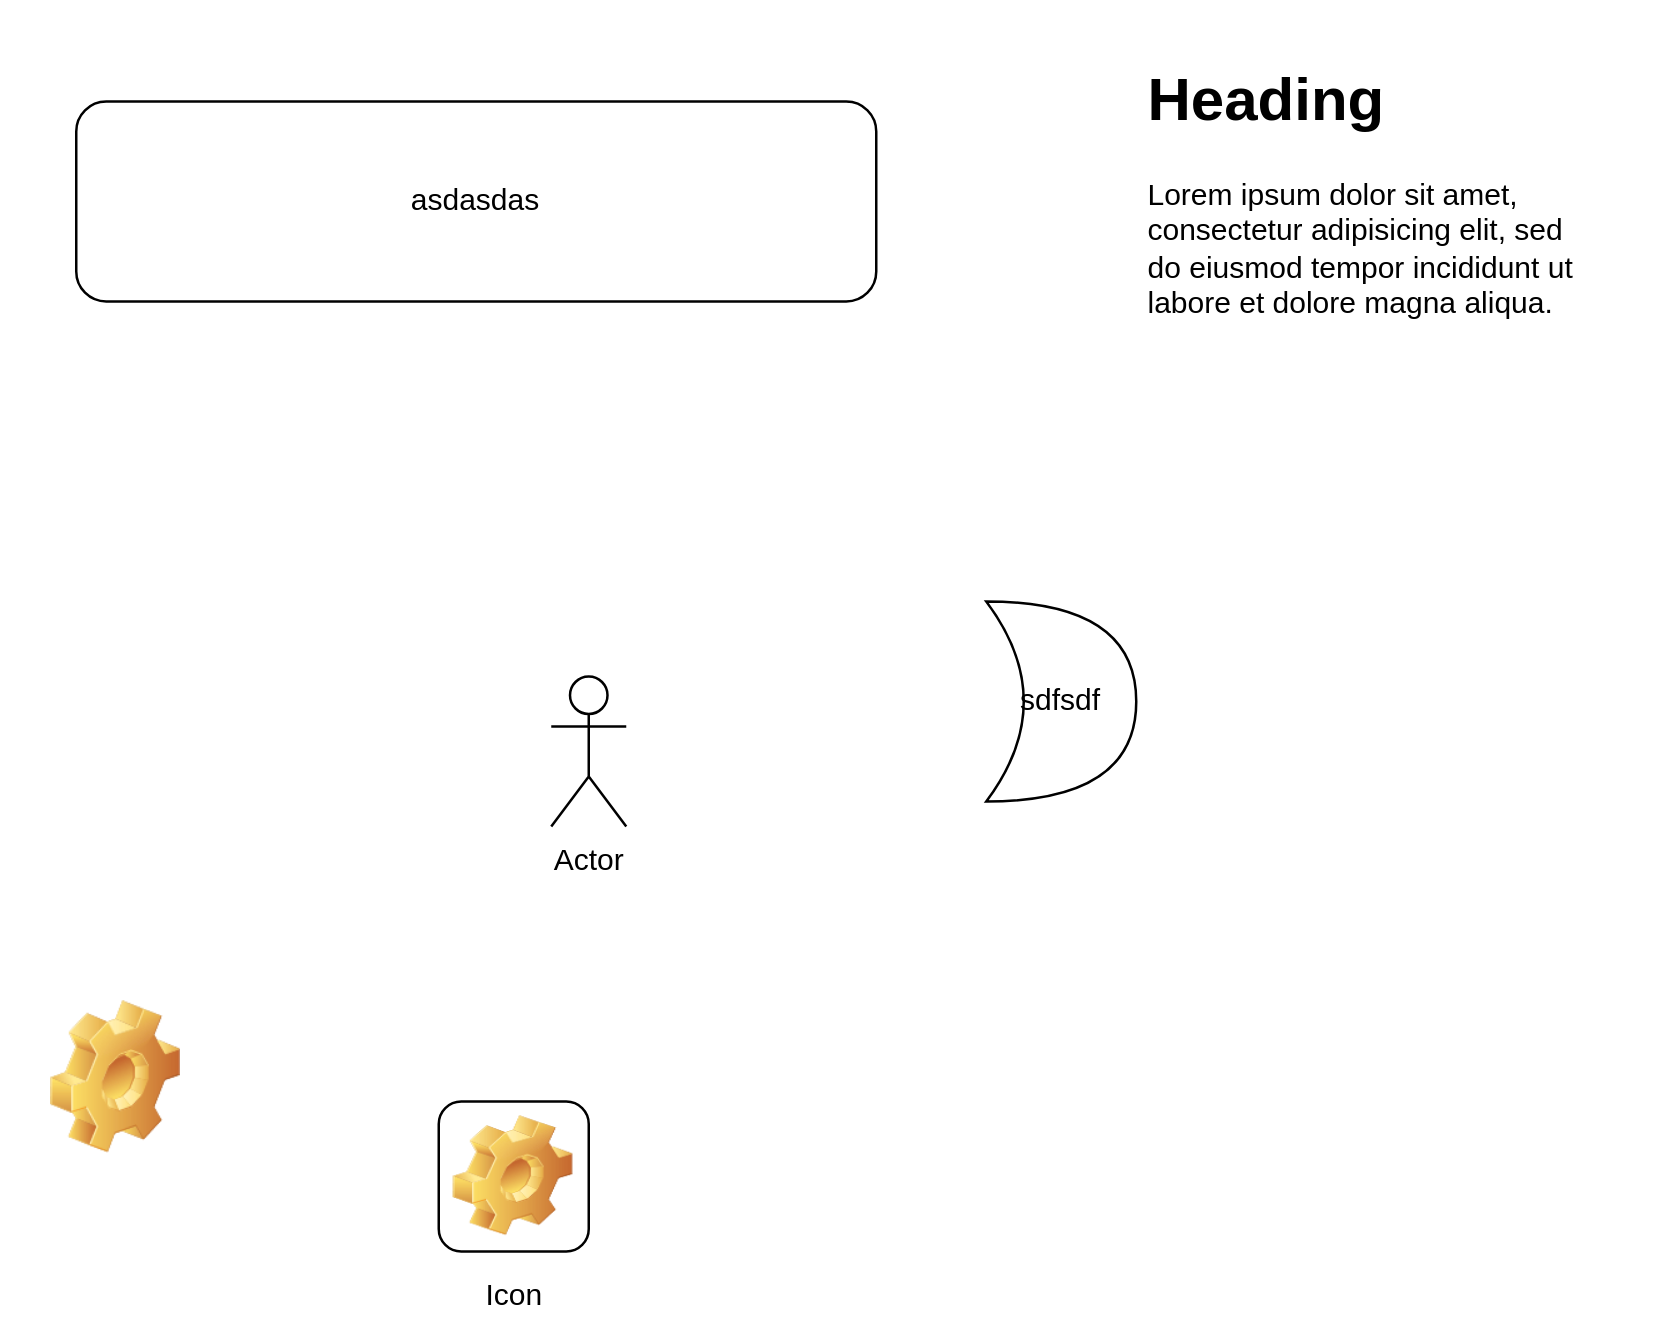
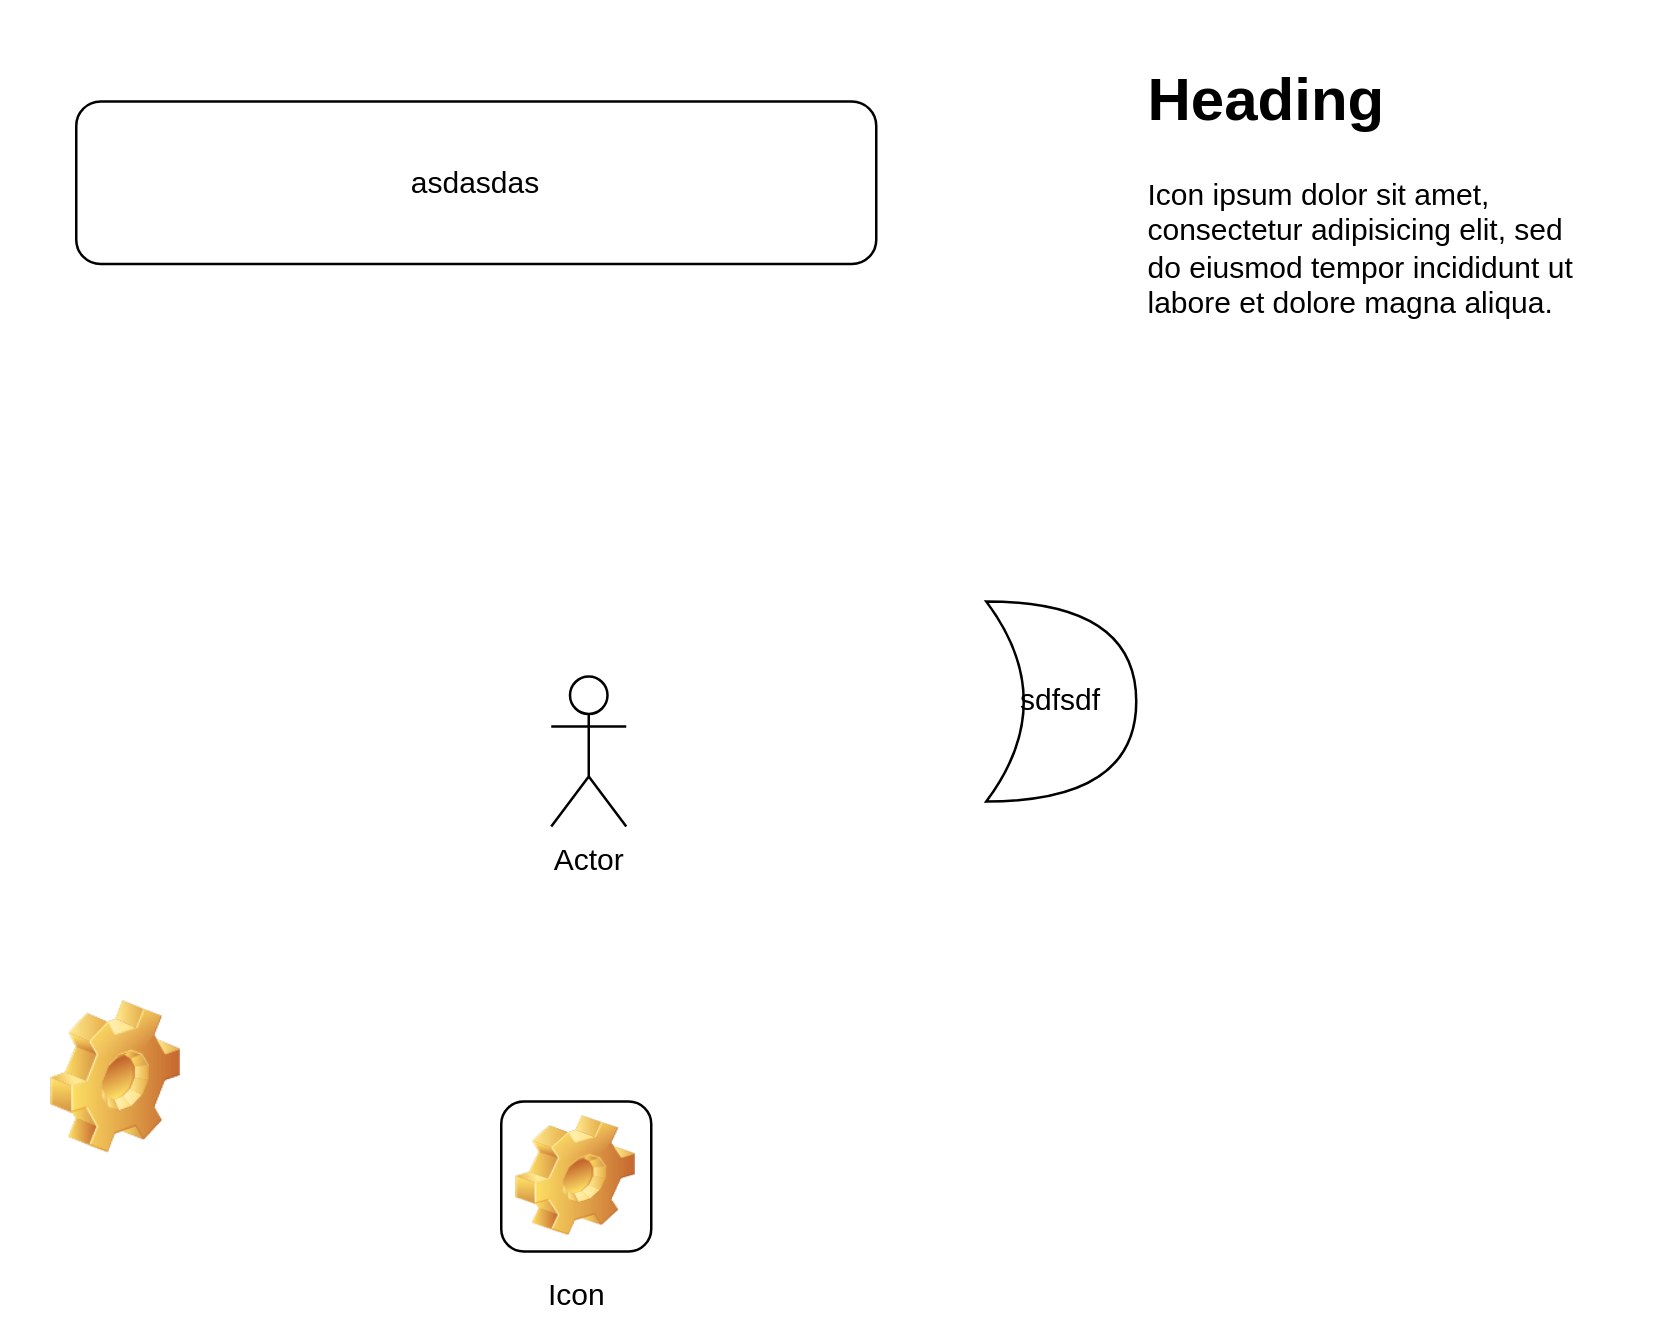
node "HeadingLorem ipsum dolor sit amet, consectetur adipisicing elit, sed do eiusmod tempor incididunt ut labore et dolore magna aliqua.": label "HeadingLorem ipsum dolor sit amet, consectetur adipisicing elit, sed do eiusmod tempor incididunt ut labore et dolore magna aliqua." -> "HeadingIcon ipsum dolor sit amet, consectetur adipisicing elit, sed do eiusmod tempor incididunt ut labore et dolore magna aliqua."
node "asdasdas": size 800x200 -> 800x163
node "Icon": moved (514, 1176) -> (576, 1176)
